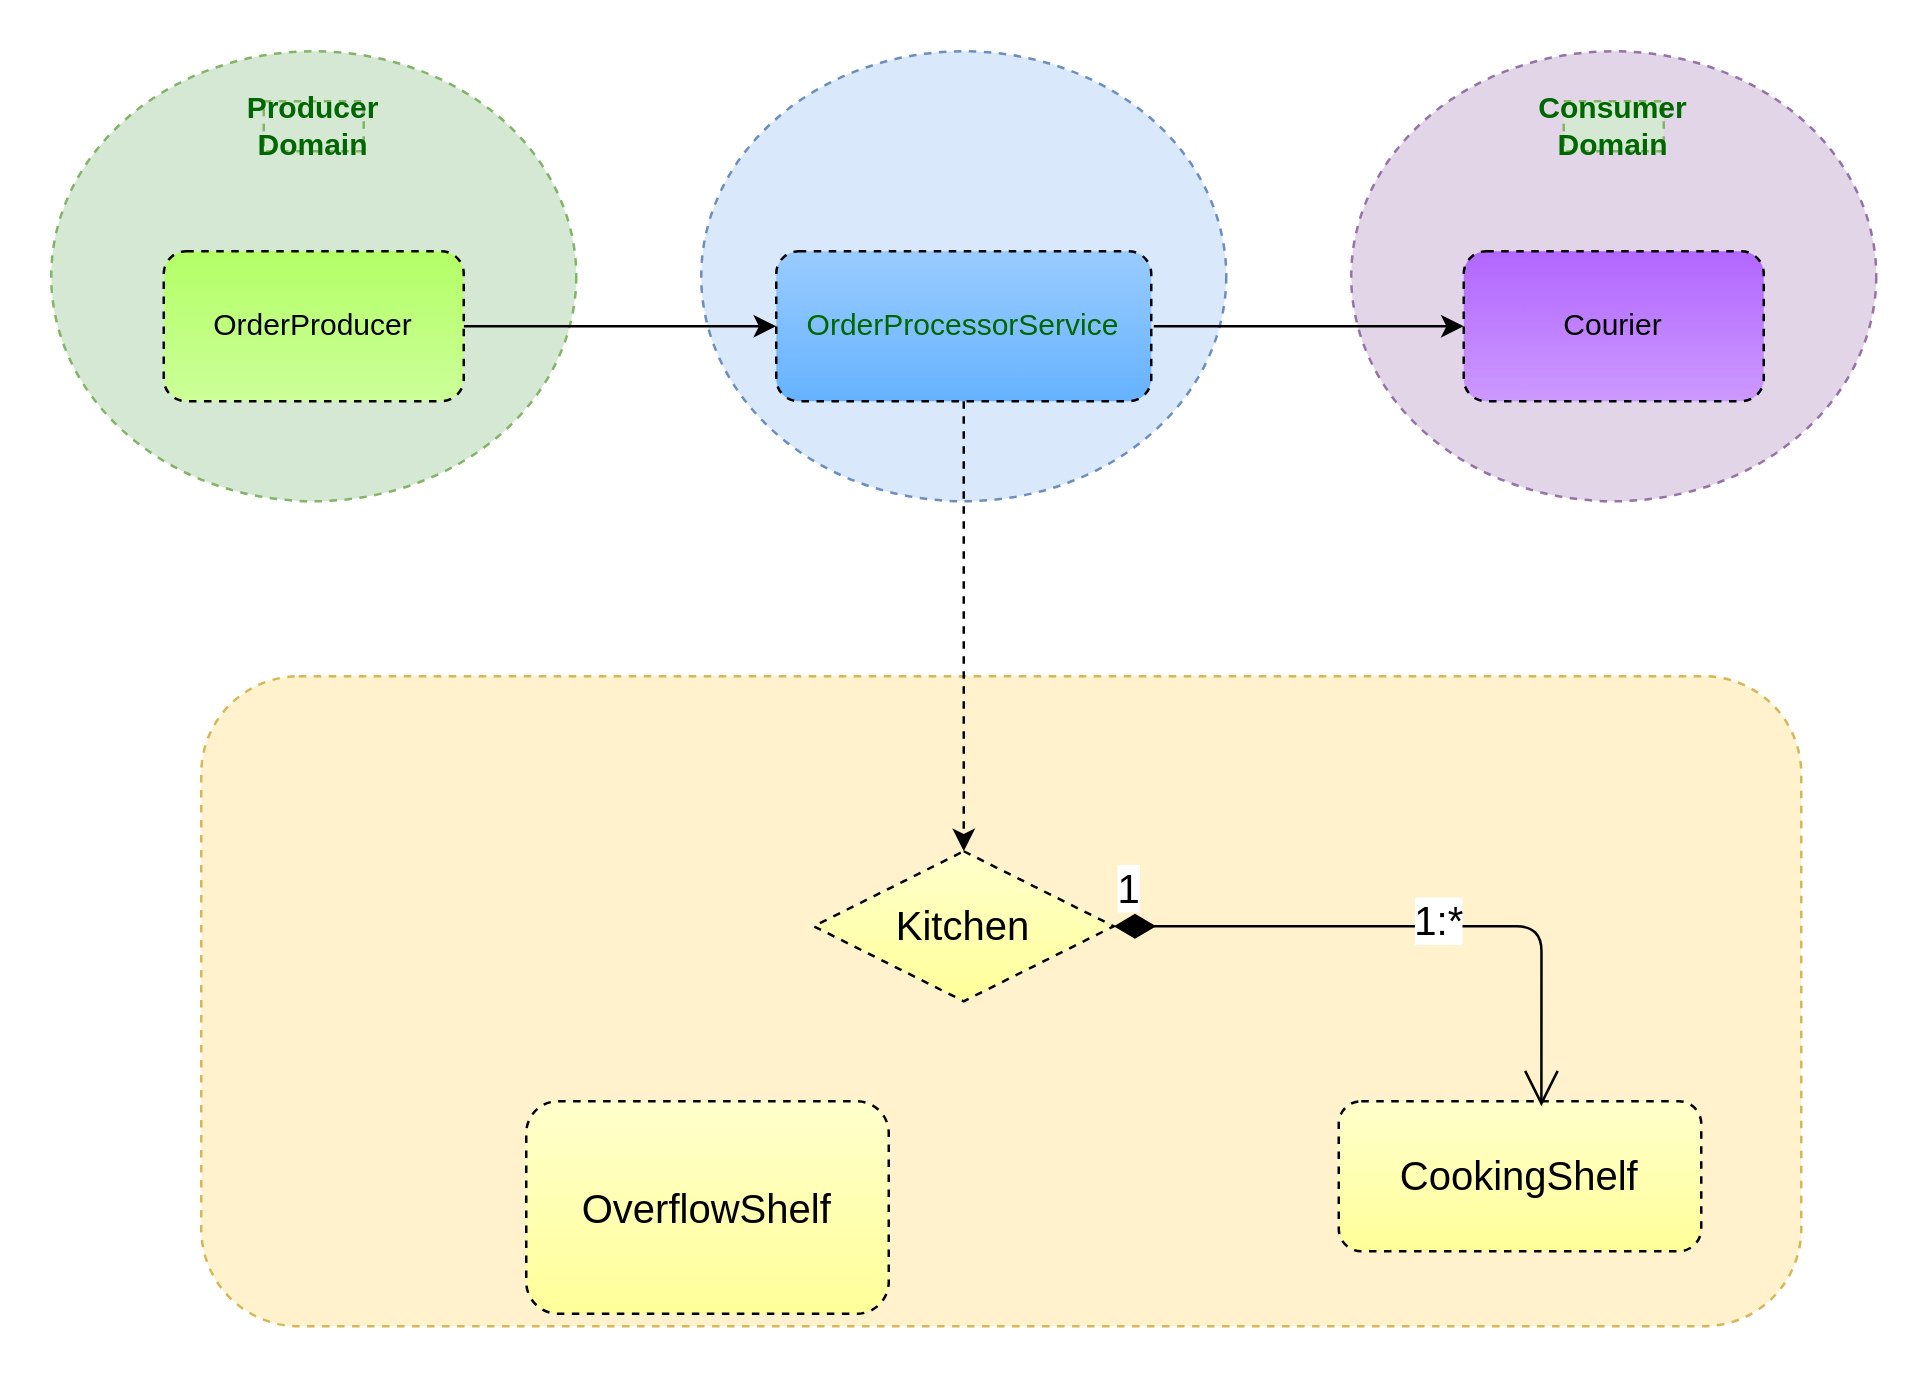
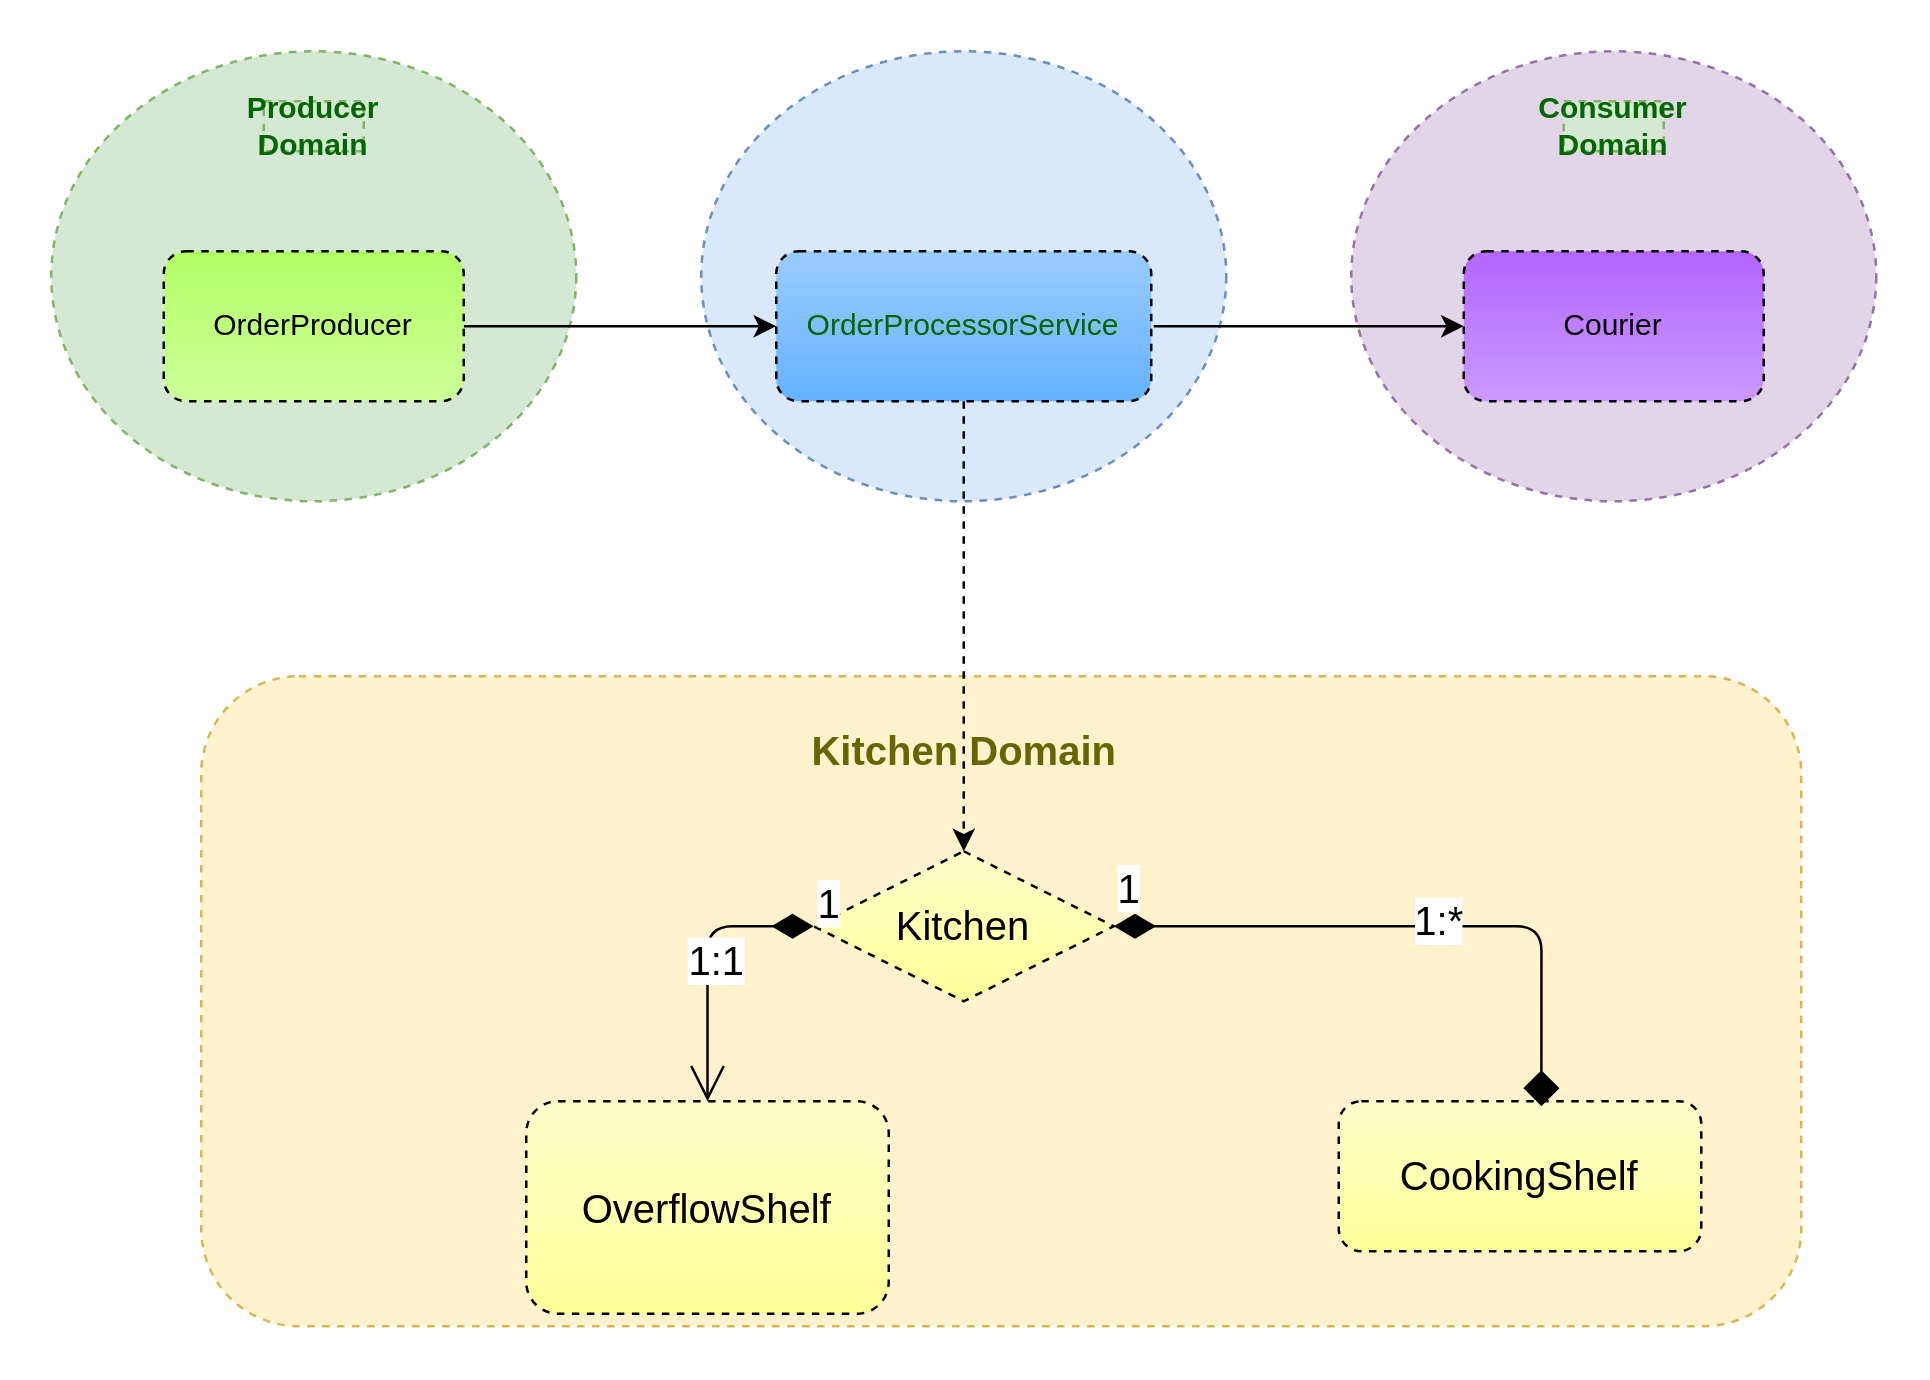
node "Kitchen Domain": added
edge "Kitchen" -- "OverflowShelf": added, labels "1", "1:1"
edge "Kitchen" -- "CookingShelf": arrowhead open -> diamond
